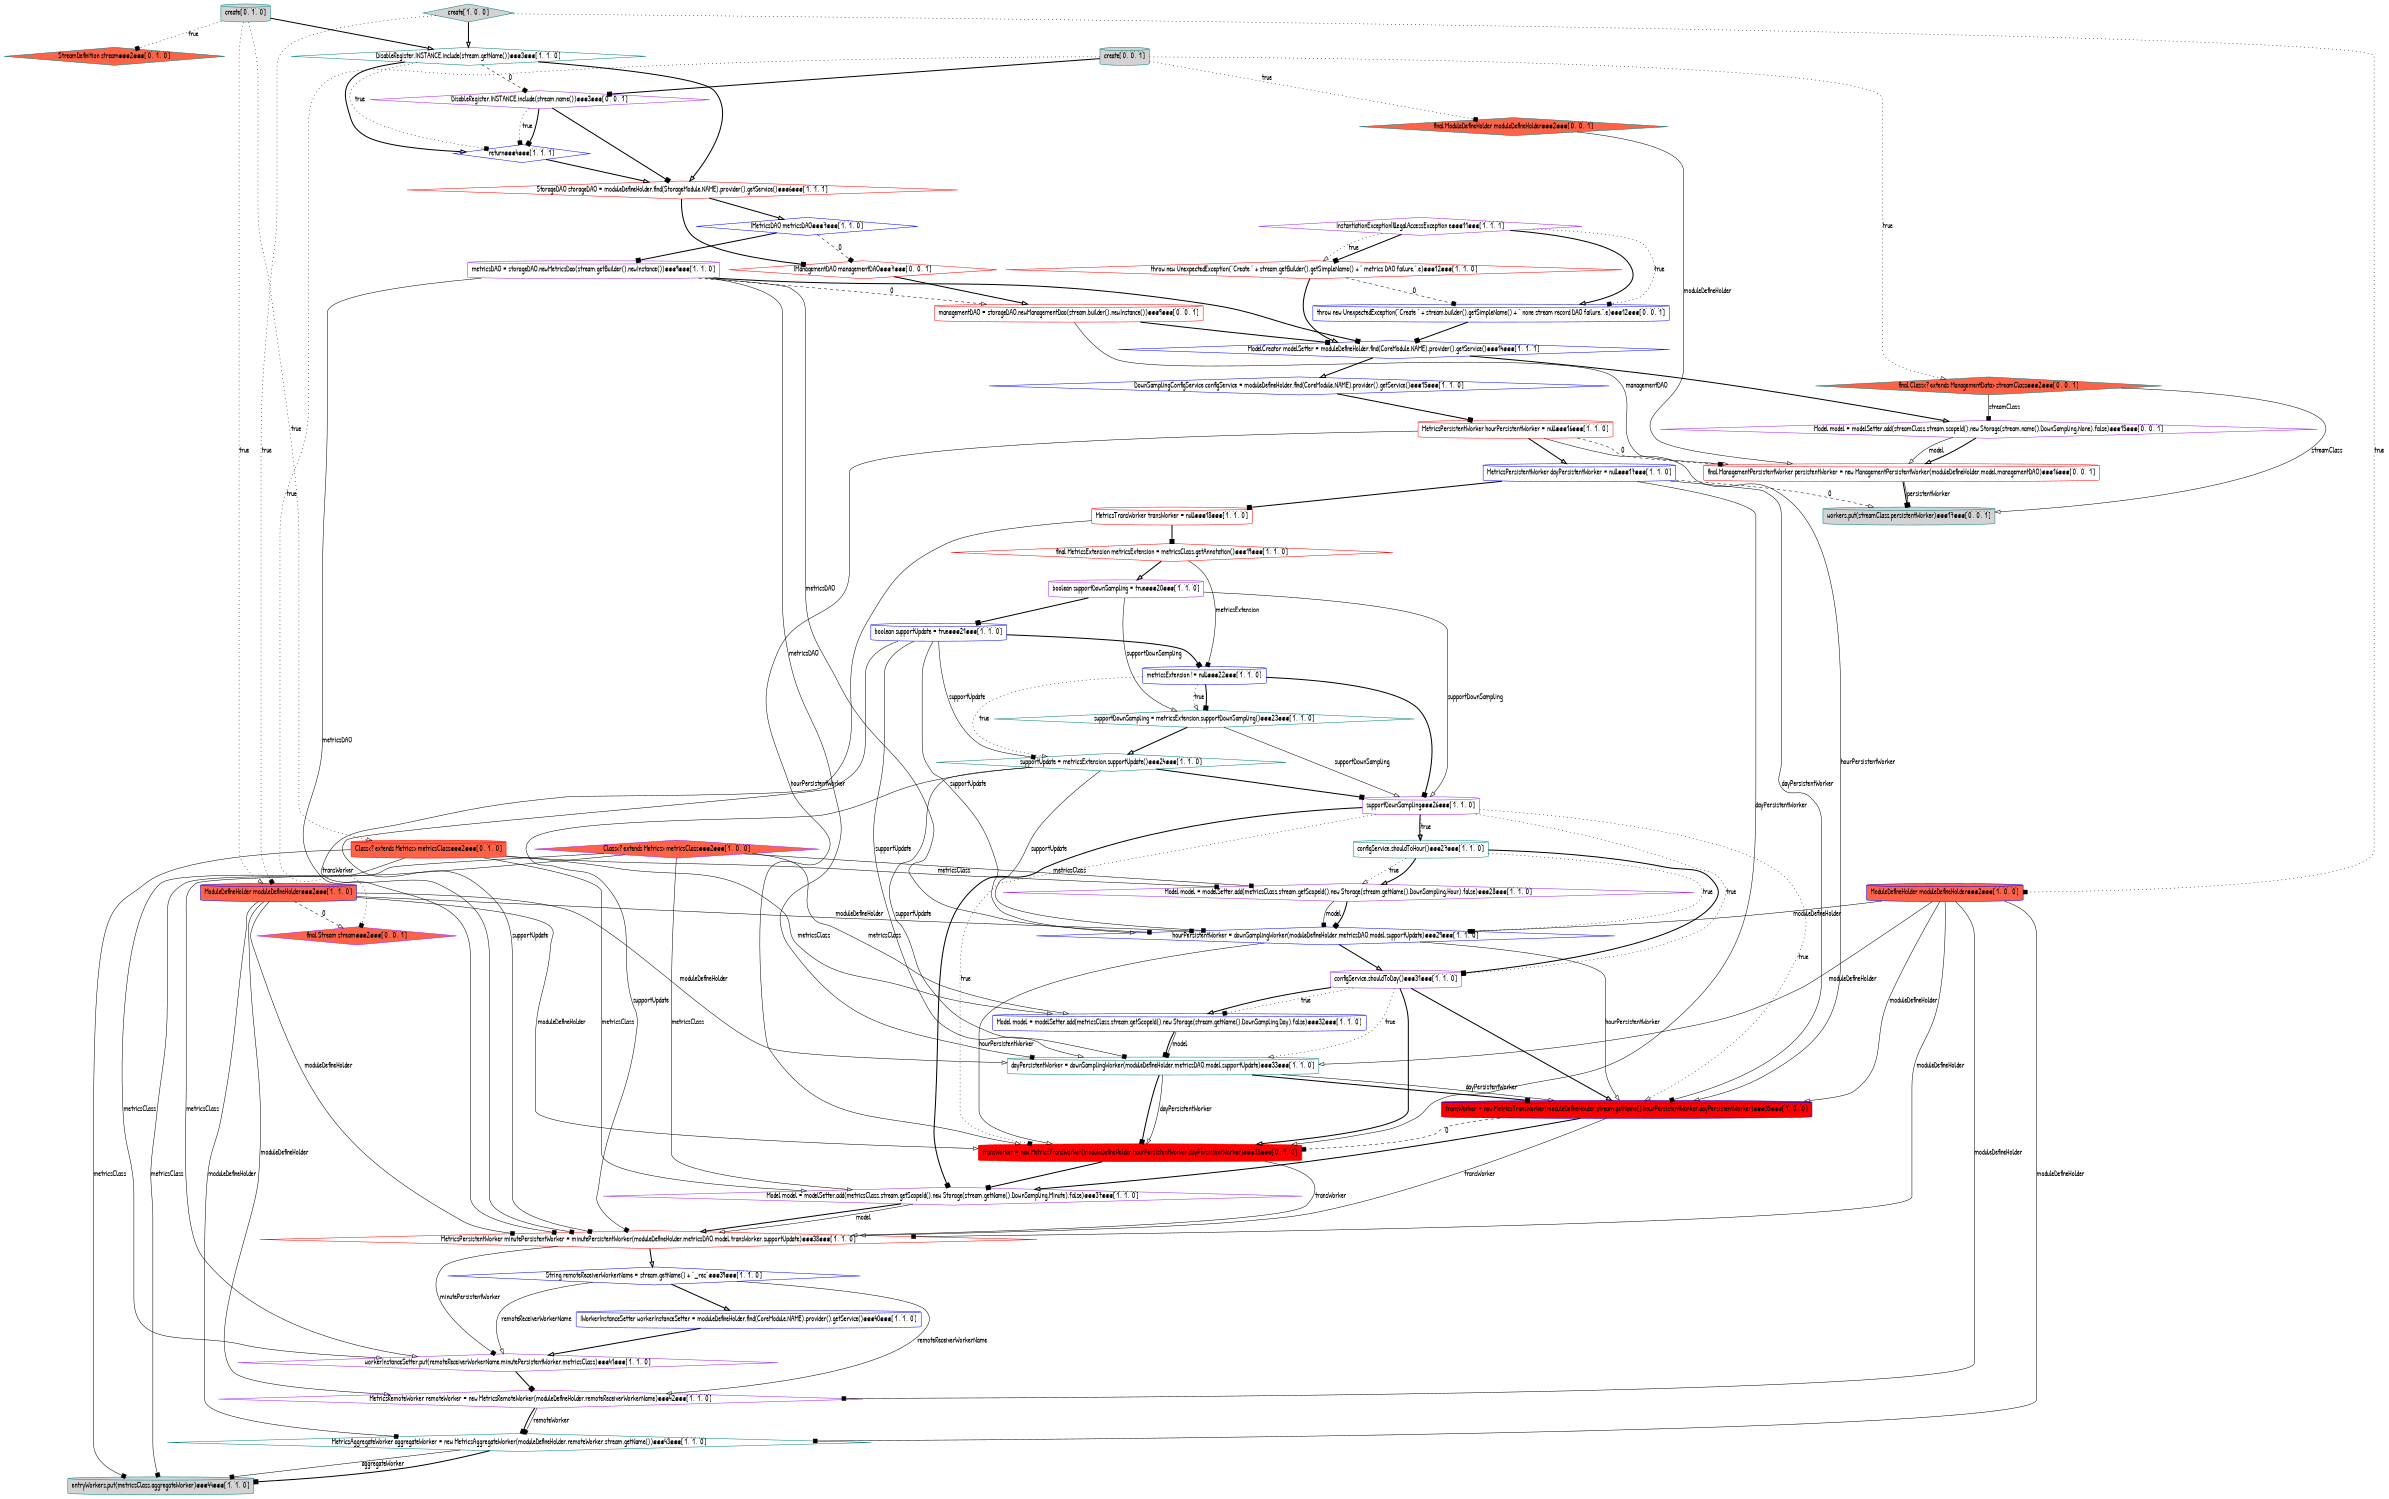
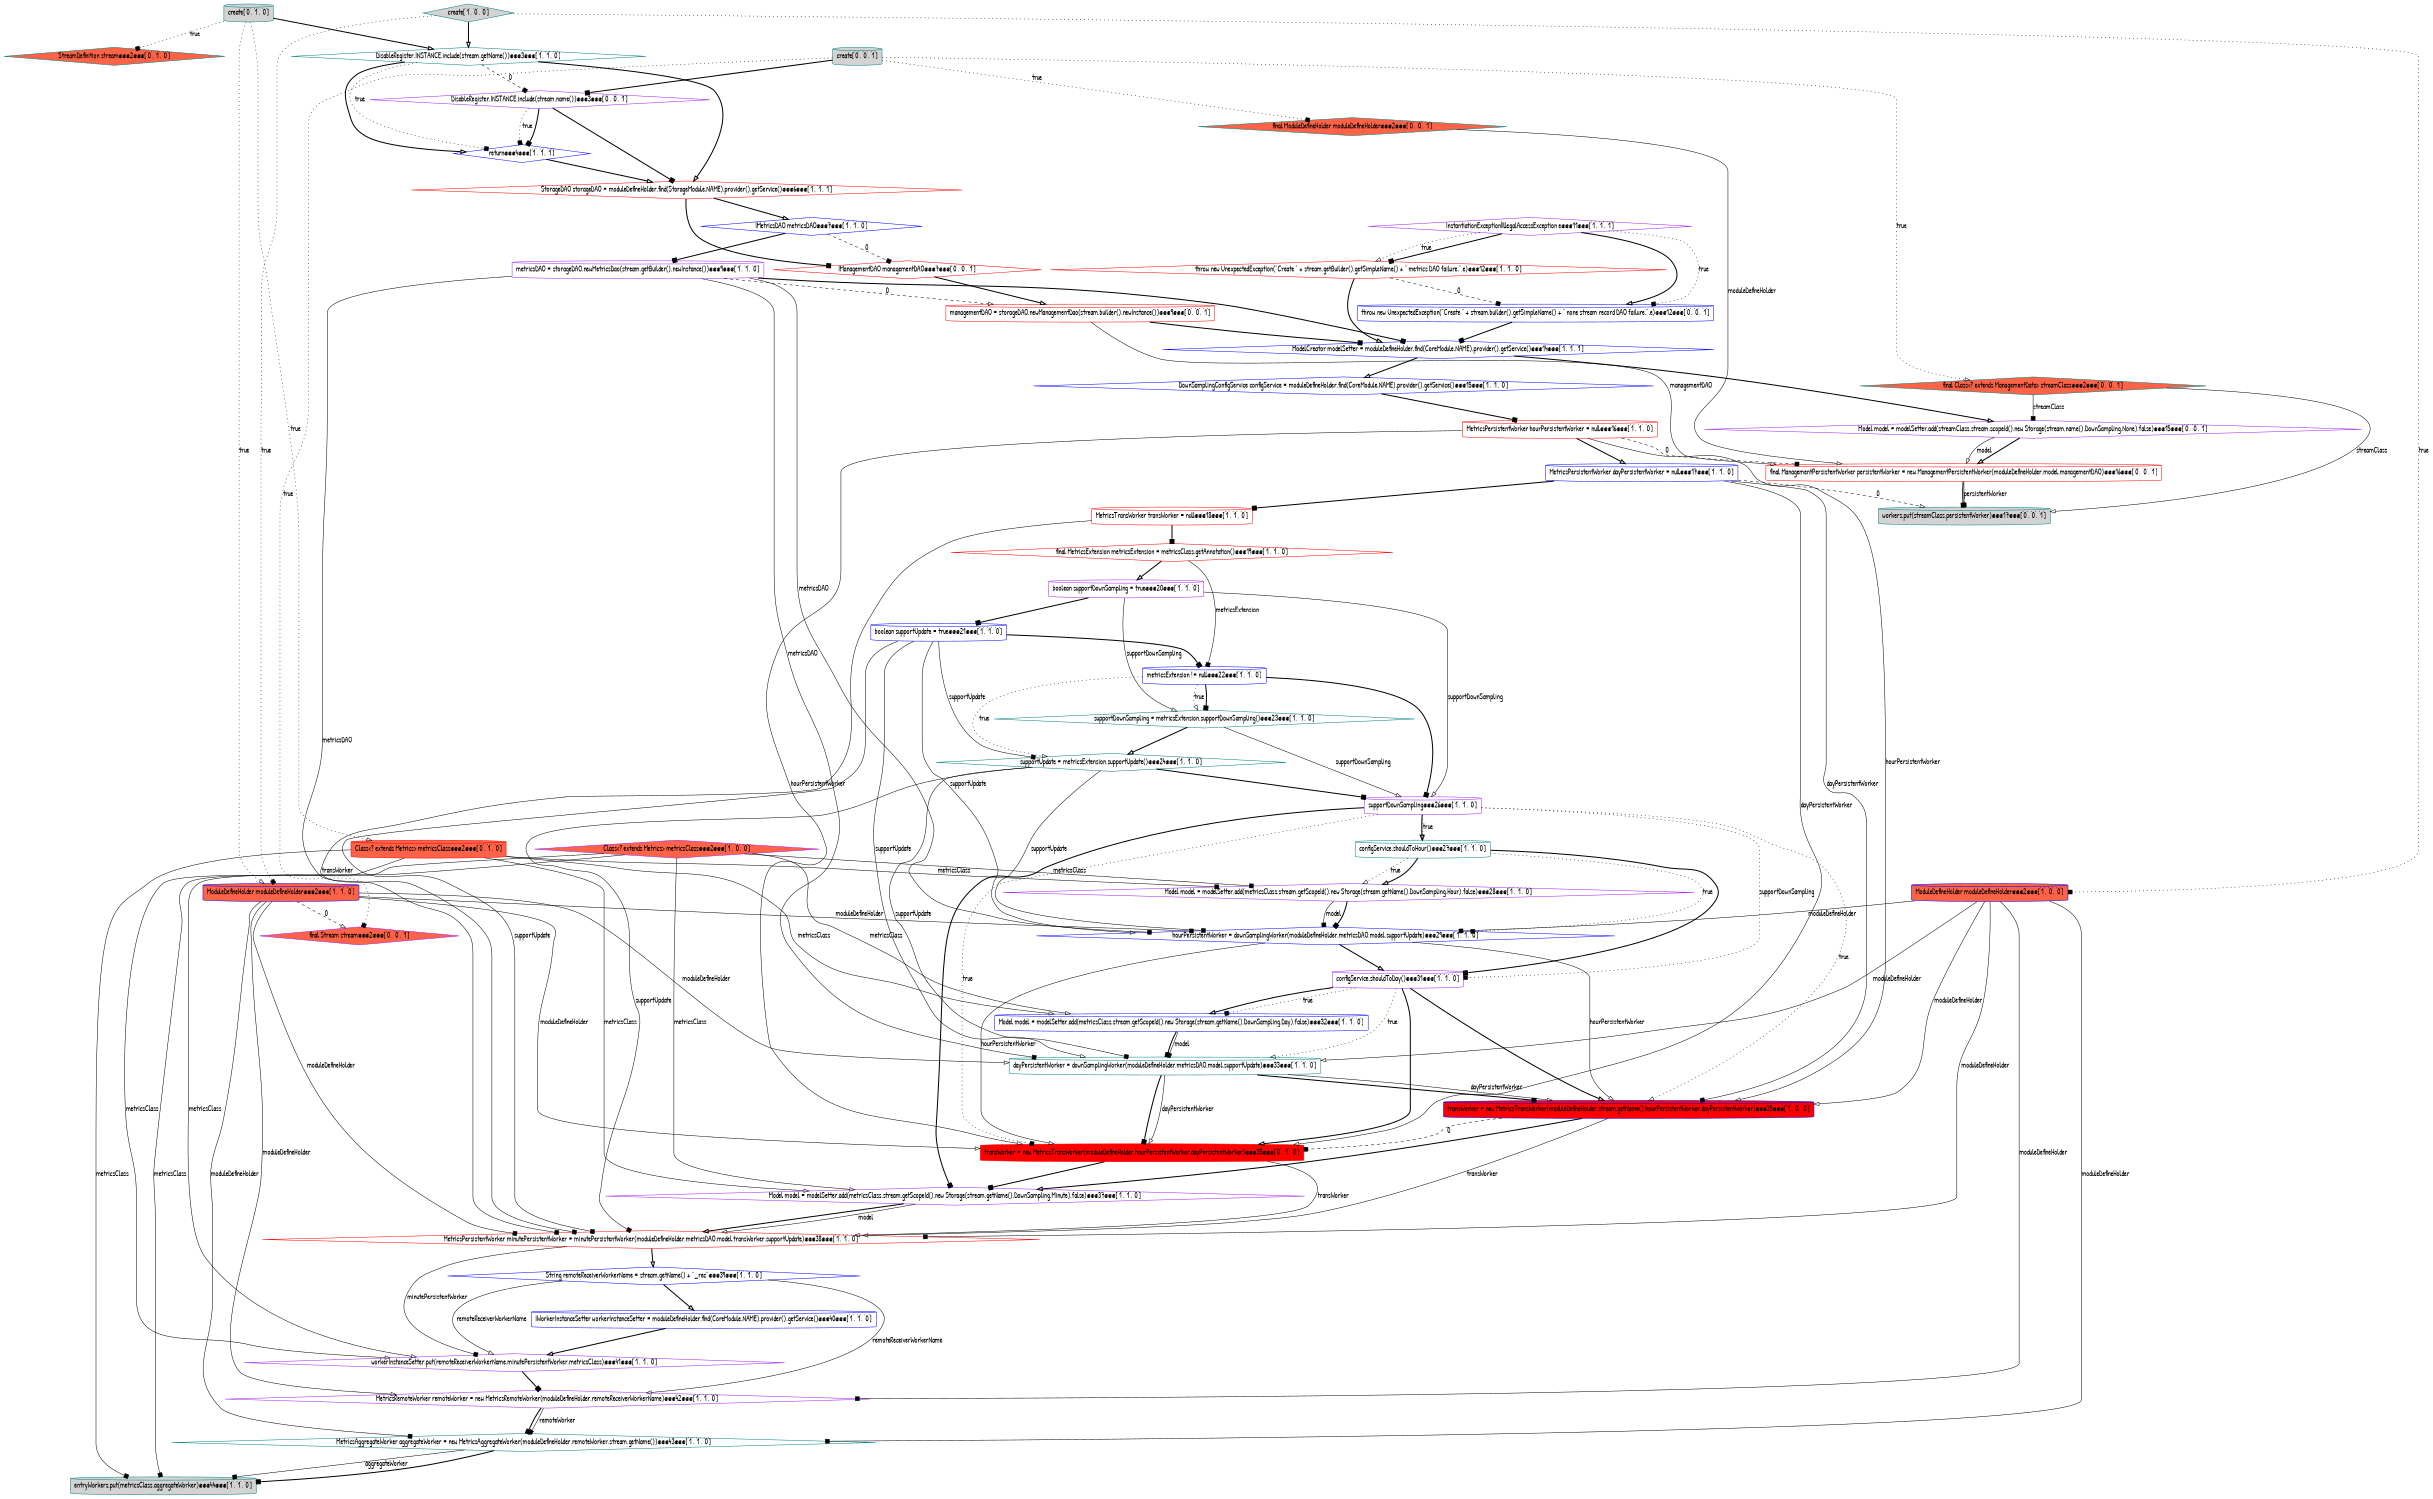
edge "supportDownSampling@@@26@@@['1', '1', '0']" -> "configService.shouldToDay()@@@31@@@['1', '1', '0']": label "true" -> "supportDownSampling"
